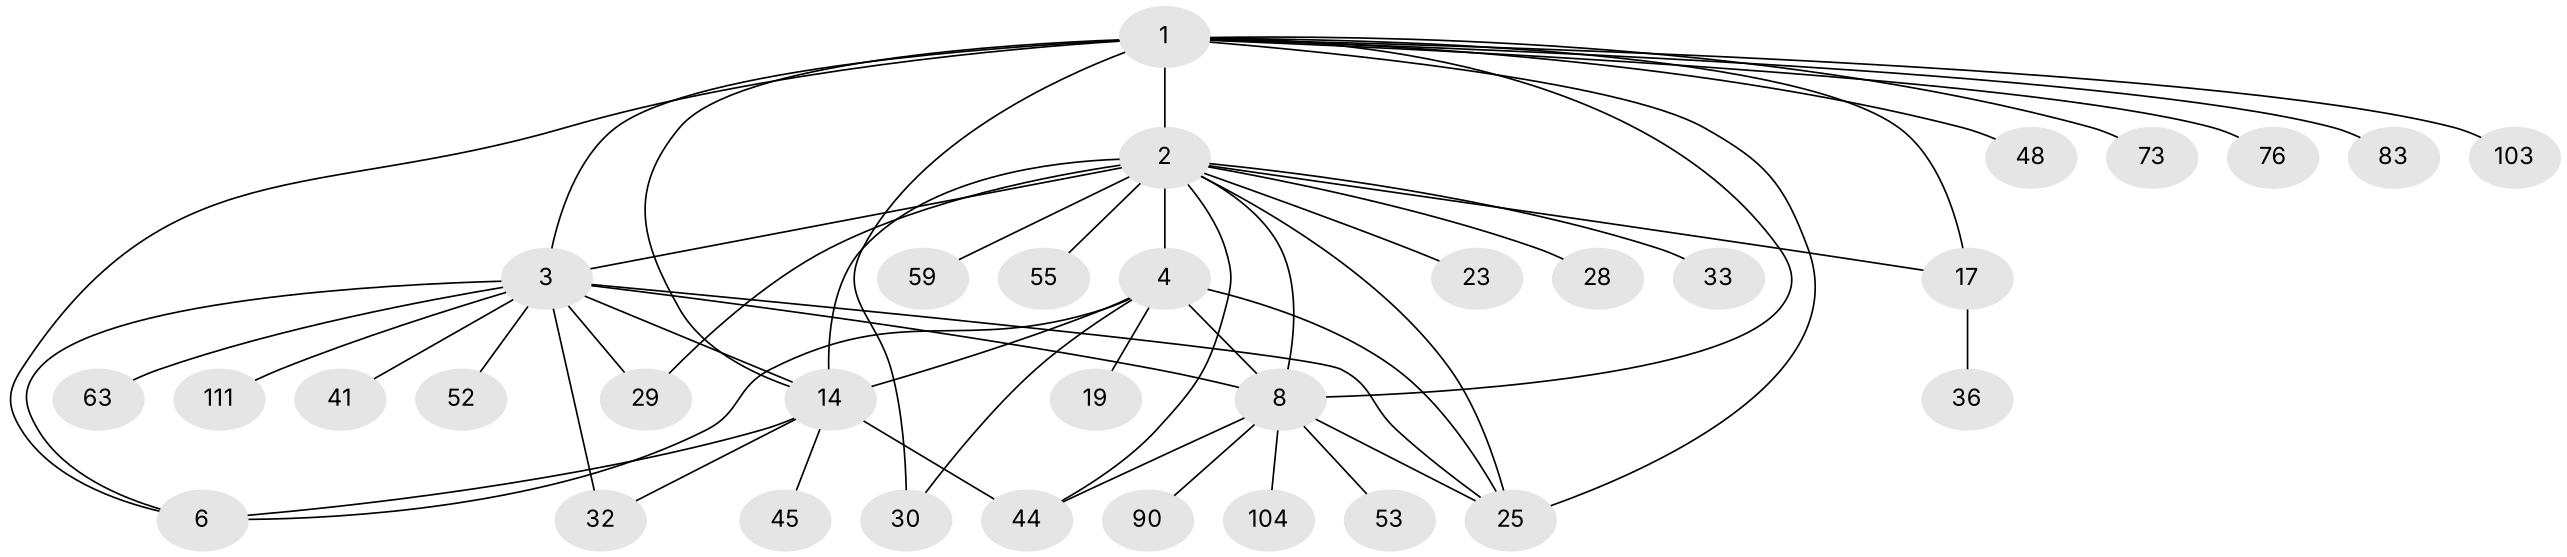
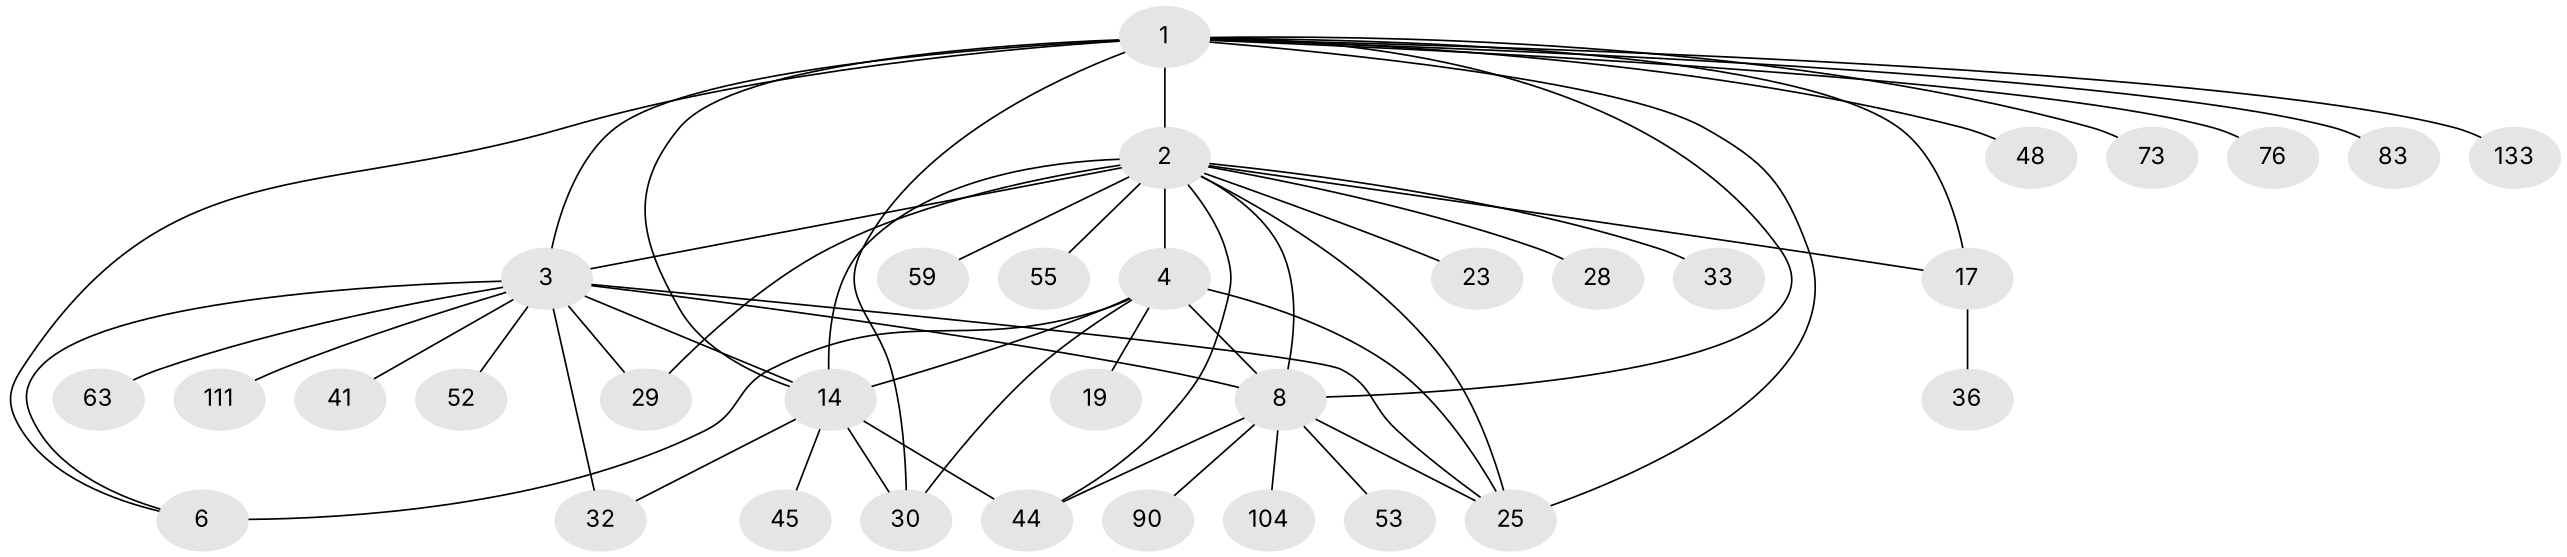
node "103": label "103" -> "133"
edge "14" -- "6": now "14" -- "30"
